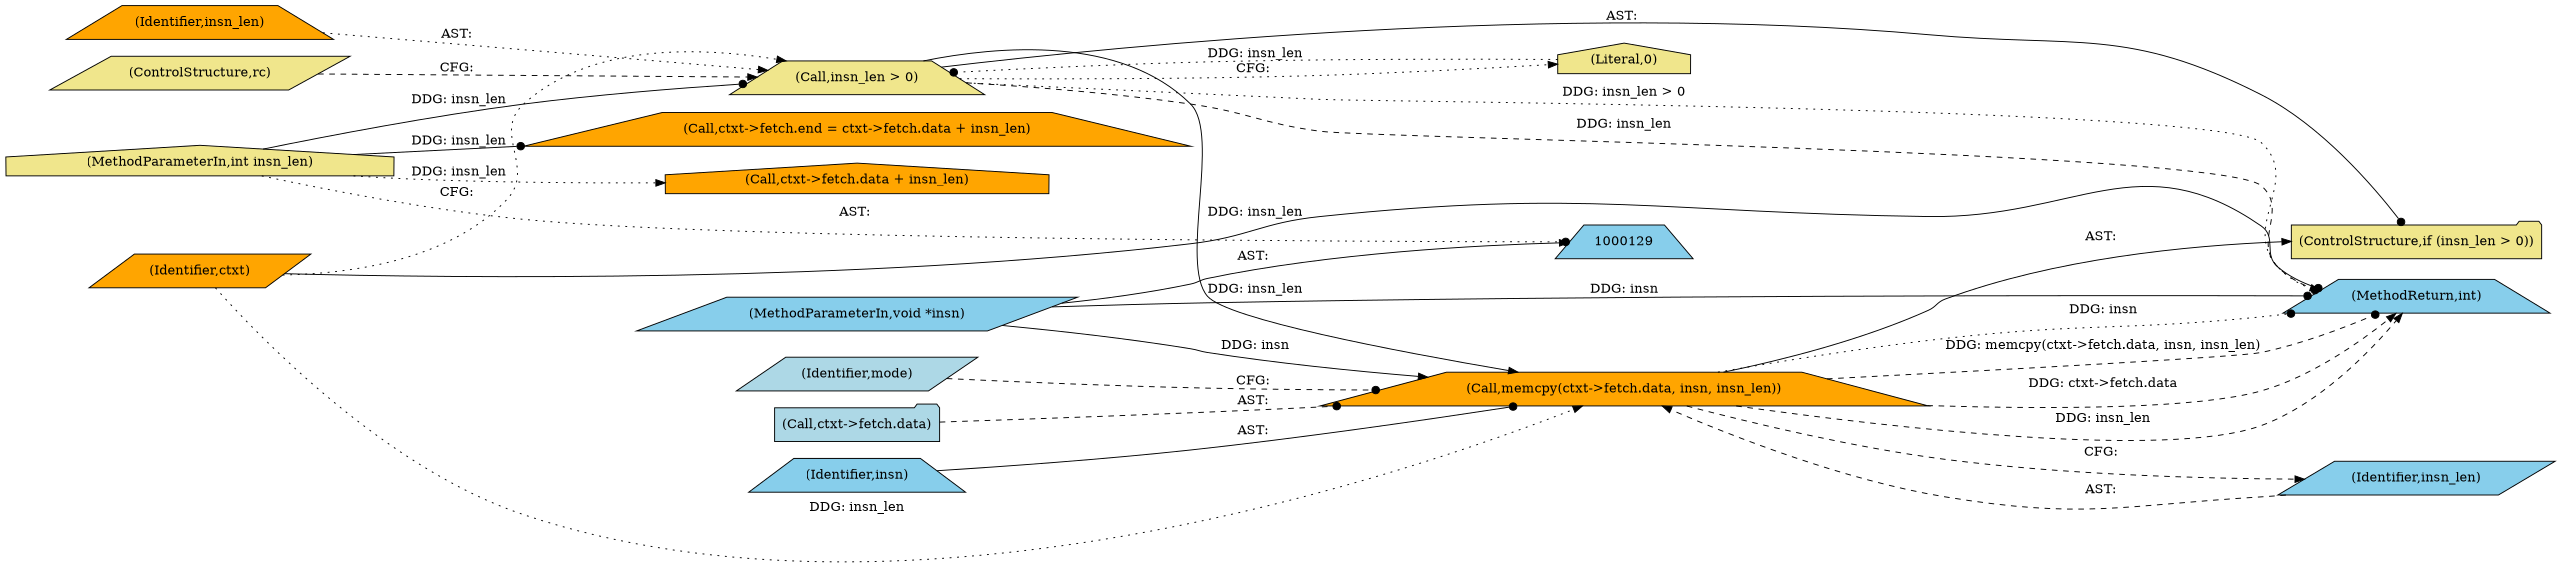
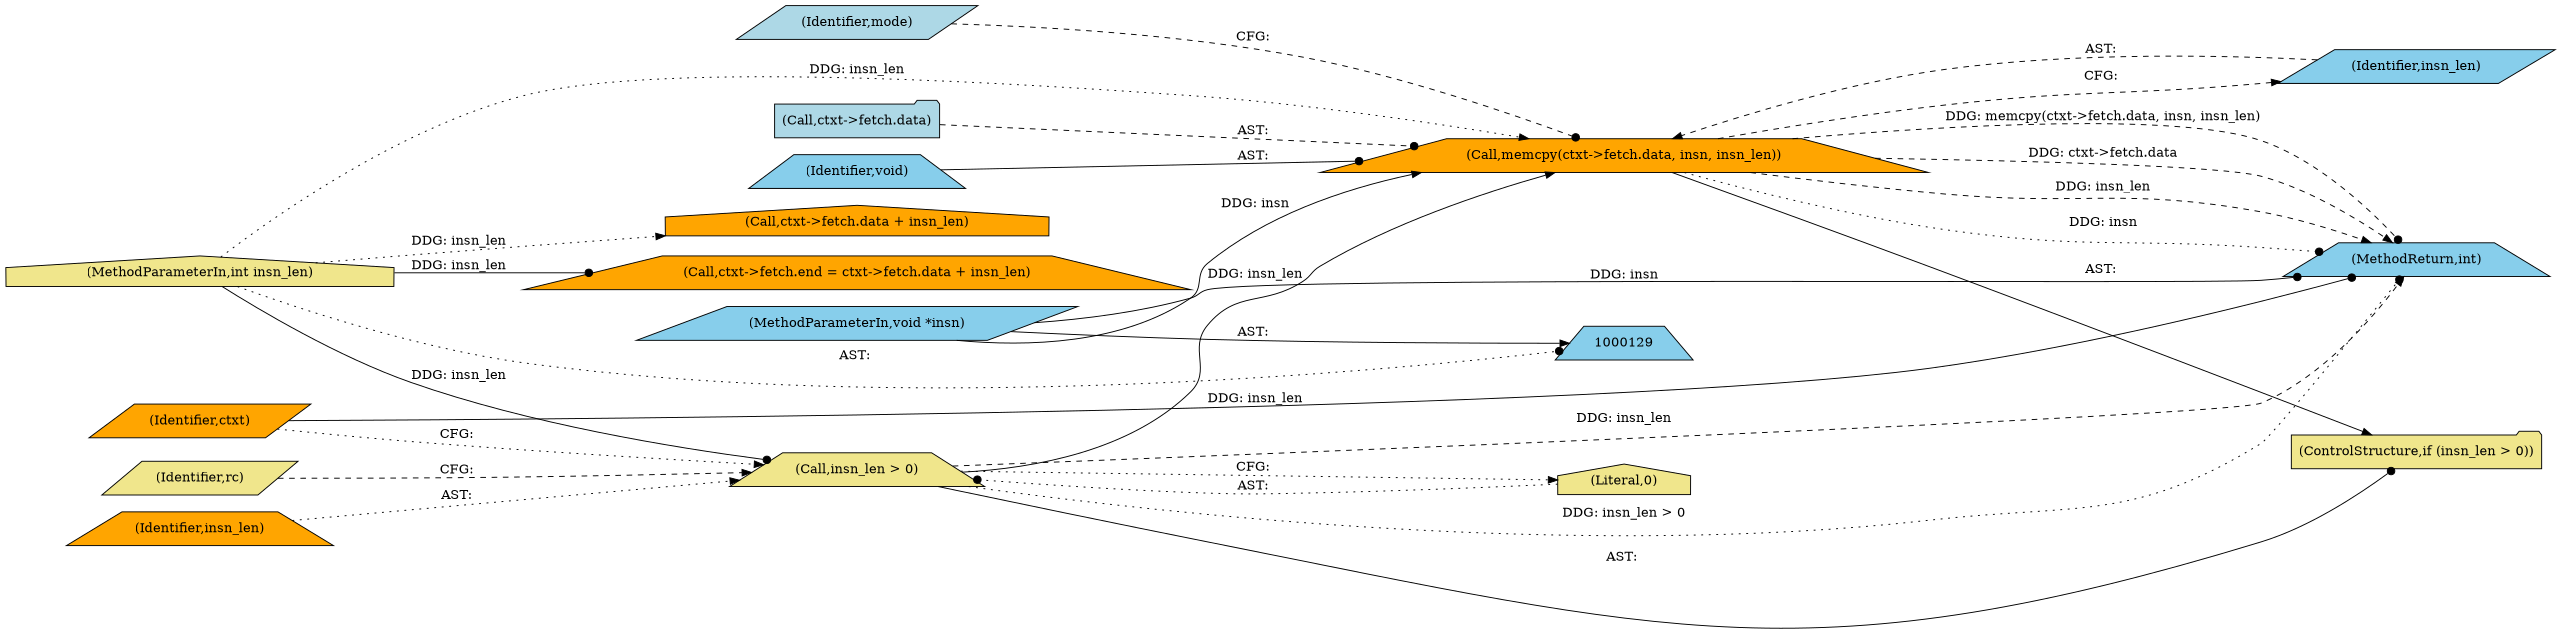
edge "(Literal,0)" -> "(Call,insn_len > 0)": label "DDG: insn_len" -> "AST: "
node "(ControlStructure,rc)": label "(ControlStructure,rc)" -> "(Identifier,rc)"
node "(Identifier,insn)": label "(Identifier,insn)" -> "(Identifier,void)"
edge "(Identifier,ctxt)" -> "(Call,memcpy(ctxt->fetch.data, insn, insn_len))": now "(MethodParameterIn,int insn_len)" -> "(Call,memcpy(ctxt->fetch.data, insn, insn_len))"
